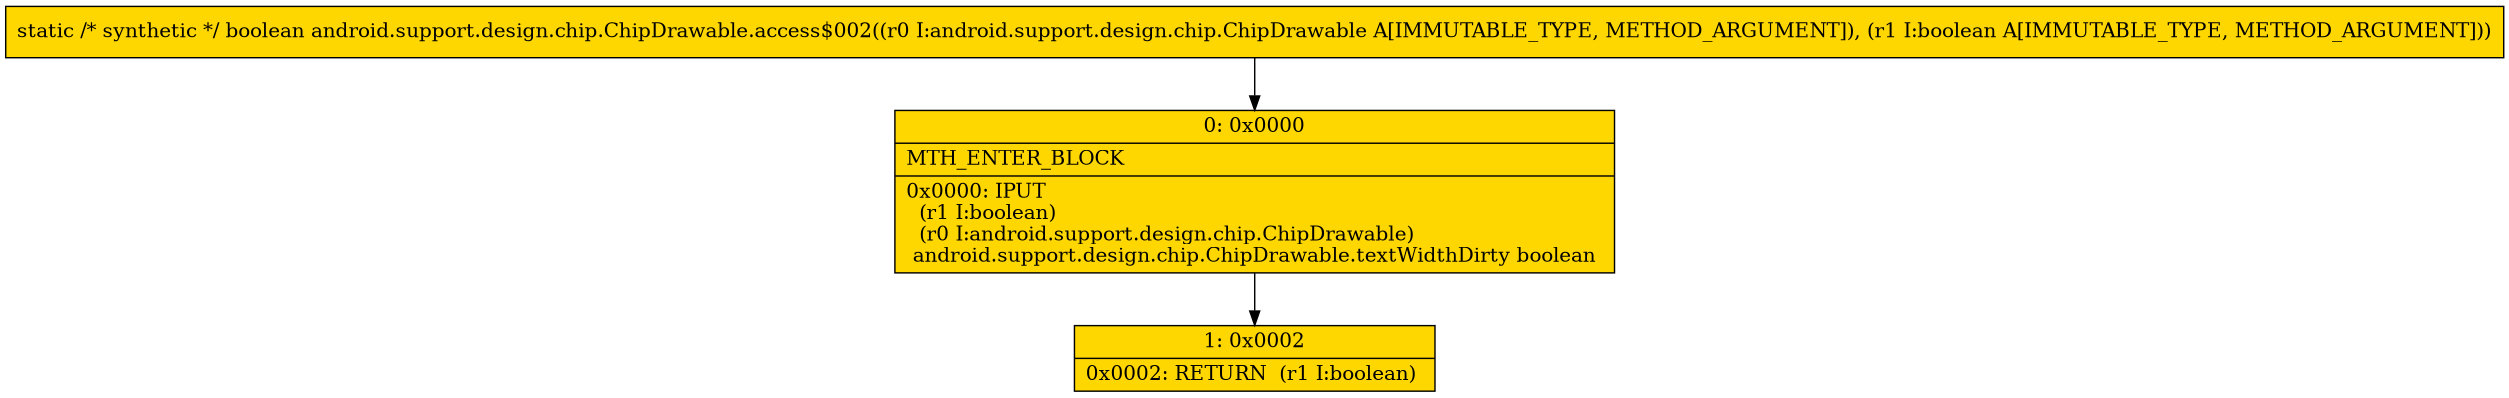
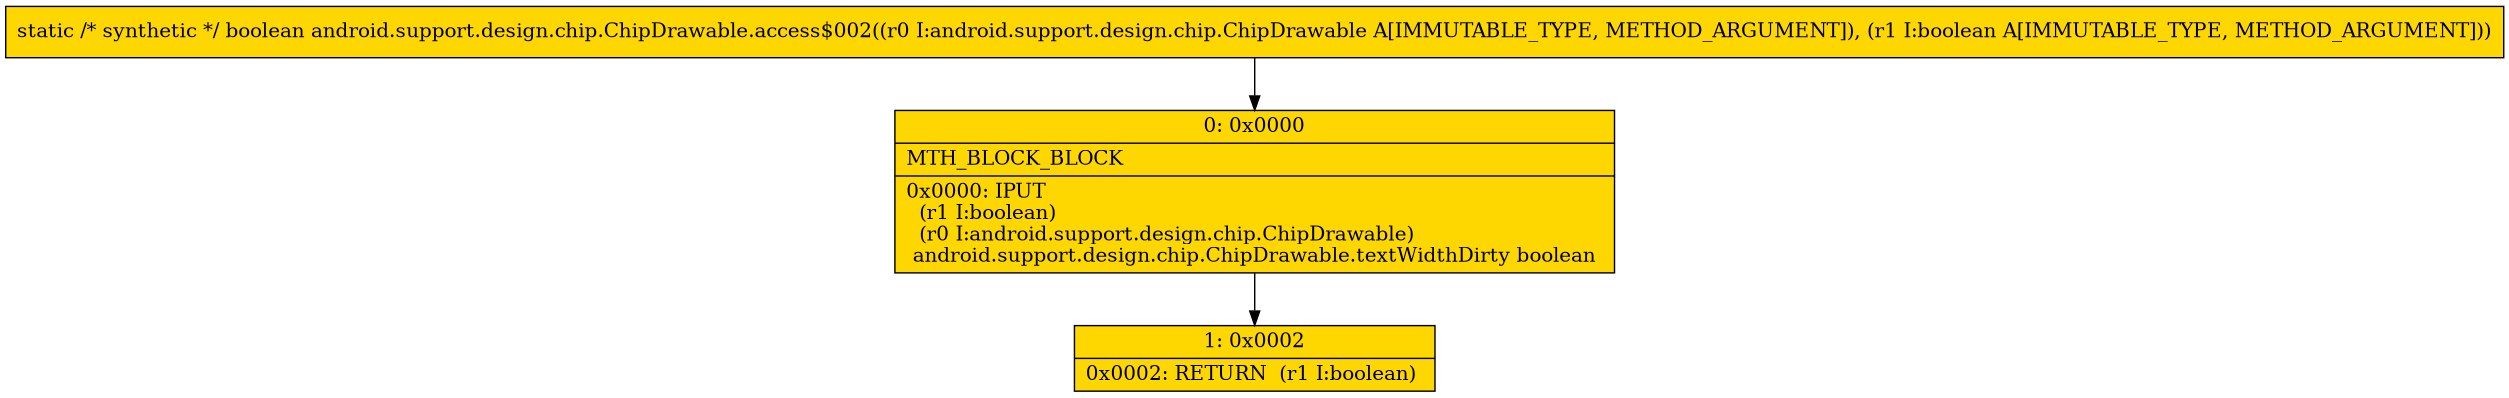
node "0: 0x0000": text "MTH_ENTER_BLOCK" -> "MTH_BLOCK_BLOCK"
